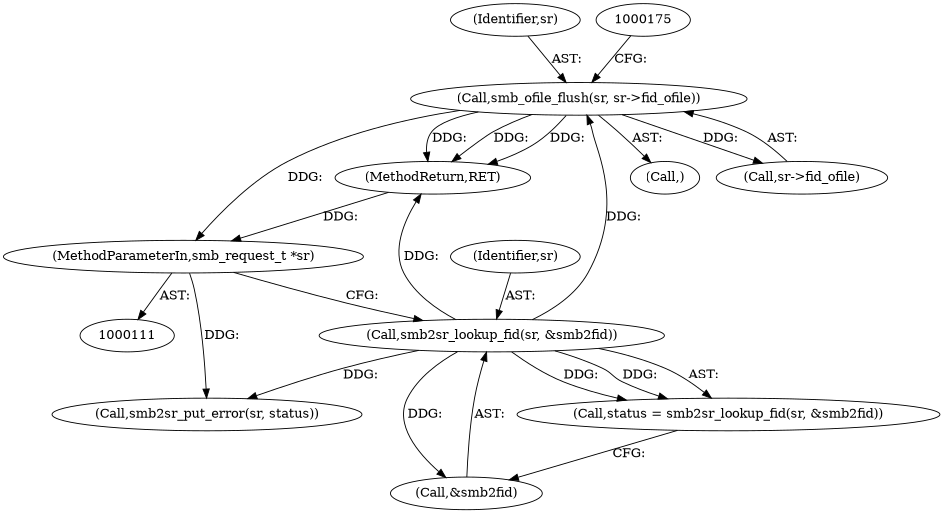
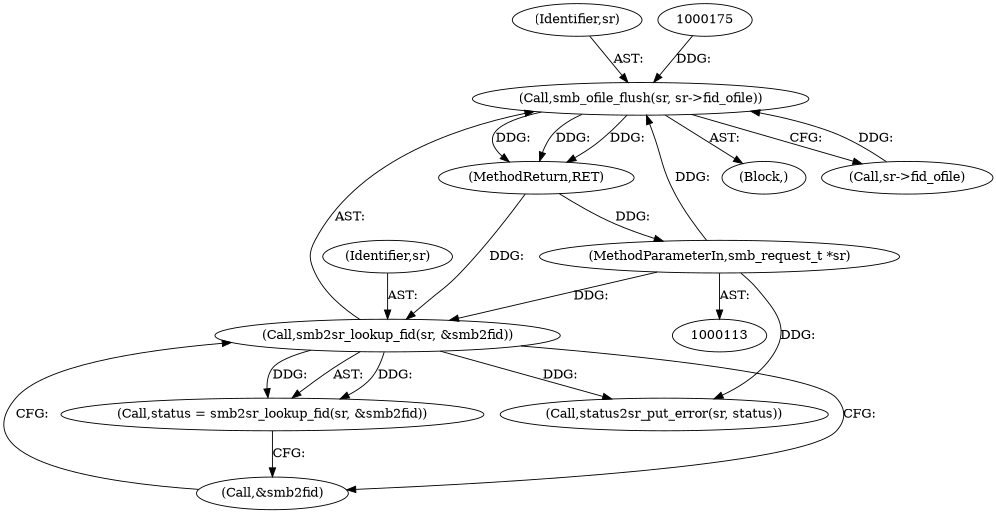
edge "1000175" -> "(Call,smb_ofile_flush(sr, sr->fid_ofile))": label "CFG: " -> "DDG: "
edge "(Call,smb_ofile_flush(sr, sr->fid_ofile))" -> "(Call,sr->fid_ofile)": label "DDG: " -> "CFG: "
edge "(Call,sr->fid_ofile)" -> "(Call,smb_ofile_flush(sr, sr->fid_ofile))": label "AST: " -> "DDG: "
edge "(Call,smb_ofile_flush(sr, sr->fid_ofile))" -> "(MethodParameterIn,smb_request_t *sr)": reversed
node "(Call,)": label "(Call,)" -> "(Block,)"
edge "(Call,smb2sr_lookup_fid(sr, &smb2fid))" -> "(Call,smb_ofile_flush(sr, sr->fid_ofile))": label "DDG: " -> "AST: "
edge "(Call,smb2sr_lookup_fid(sr, &smb2fid))" -> "(MethodReturn,RET)": reversed
edge "(MethodParameterIn,smb_request_t *sr)" -> "(Call,smb2sr_lookup_fid(sr, &smb2fid))": label "CFG: " -> "DDG: "
node "1000111": label "1000111" -> "1000113"
node "(Call,smb2sr_put_error(sr, status))": label "(Call,smb2sr_put_error(sr, status))" -> "(Call,status2sr_put_error(sr, status))"
edge "(Call,smb2sr_lookup_fid(sr, &smb2fid))" -> "(Call,&smb2fid)": label "DDG: " -> "CFG: "
edge "(Call,&smb2fid)" -> "(Call,smb2sr_lookup_fid(sr, &smb2fid))": label "AST: " -> "CFG: "
